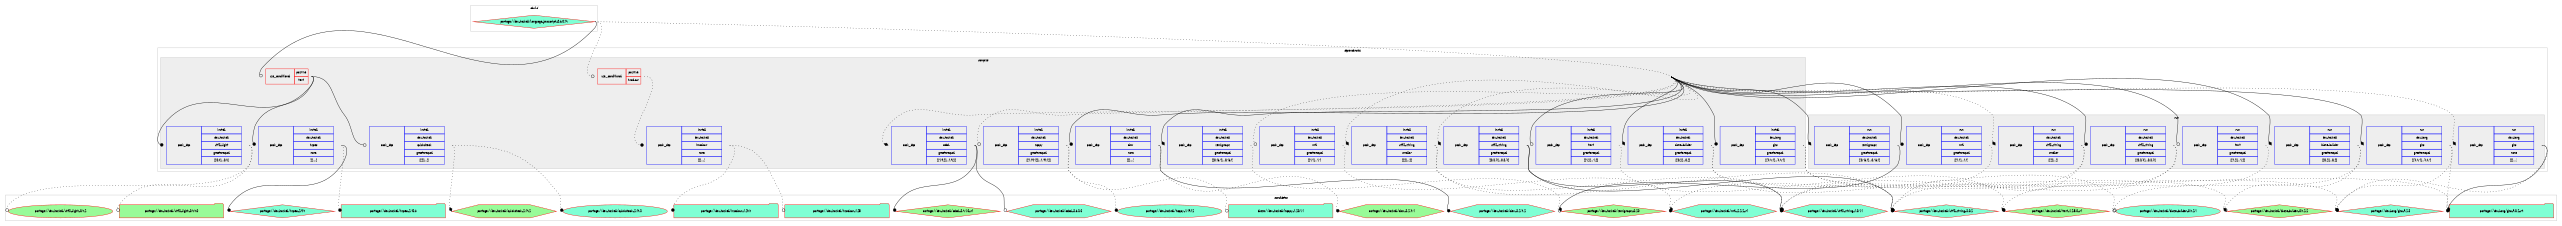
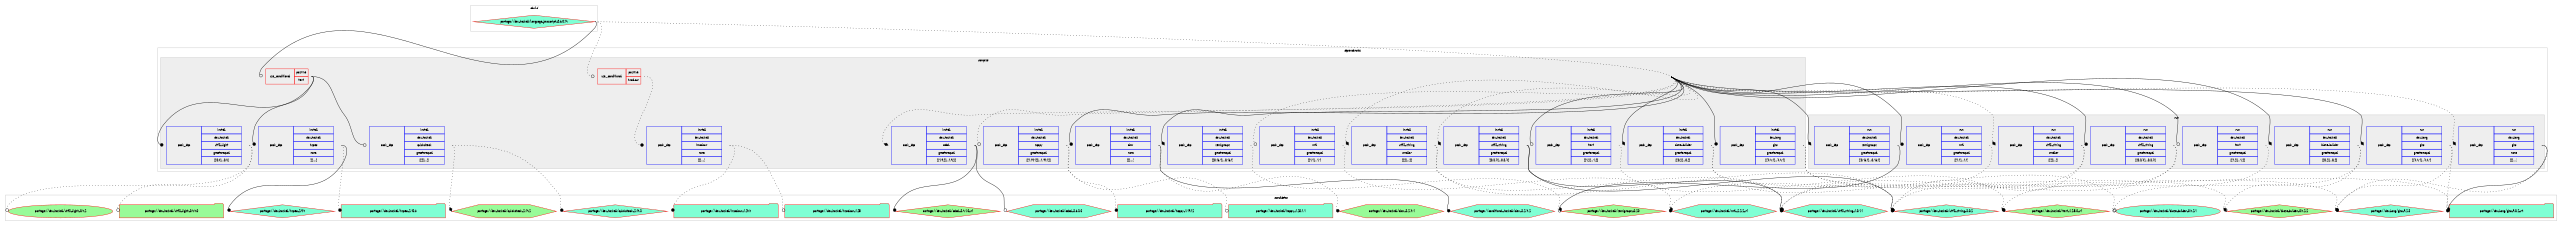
node "portage://dev-haskell/quickcheck-2.14.3": shape ellipse -> diamond
node "portage://dev-haskell/happy-1.19.12": shape ellipse -> folder
node "blaze://dev-haskell/happy-1.20.1.1": label "blaze://dev-haskell/happy-1.20.1.1" -> "portage://dev-haskell/happy-1.20.1.1"
node "portage://dev-haskell/alex-3.2.7.2": label "portage://dev-haskell/alex-3.2.7.2" -> "portage://conditional-haskell/alex-3.2.7.2"
